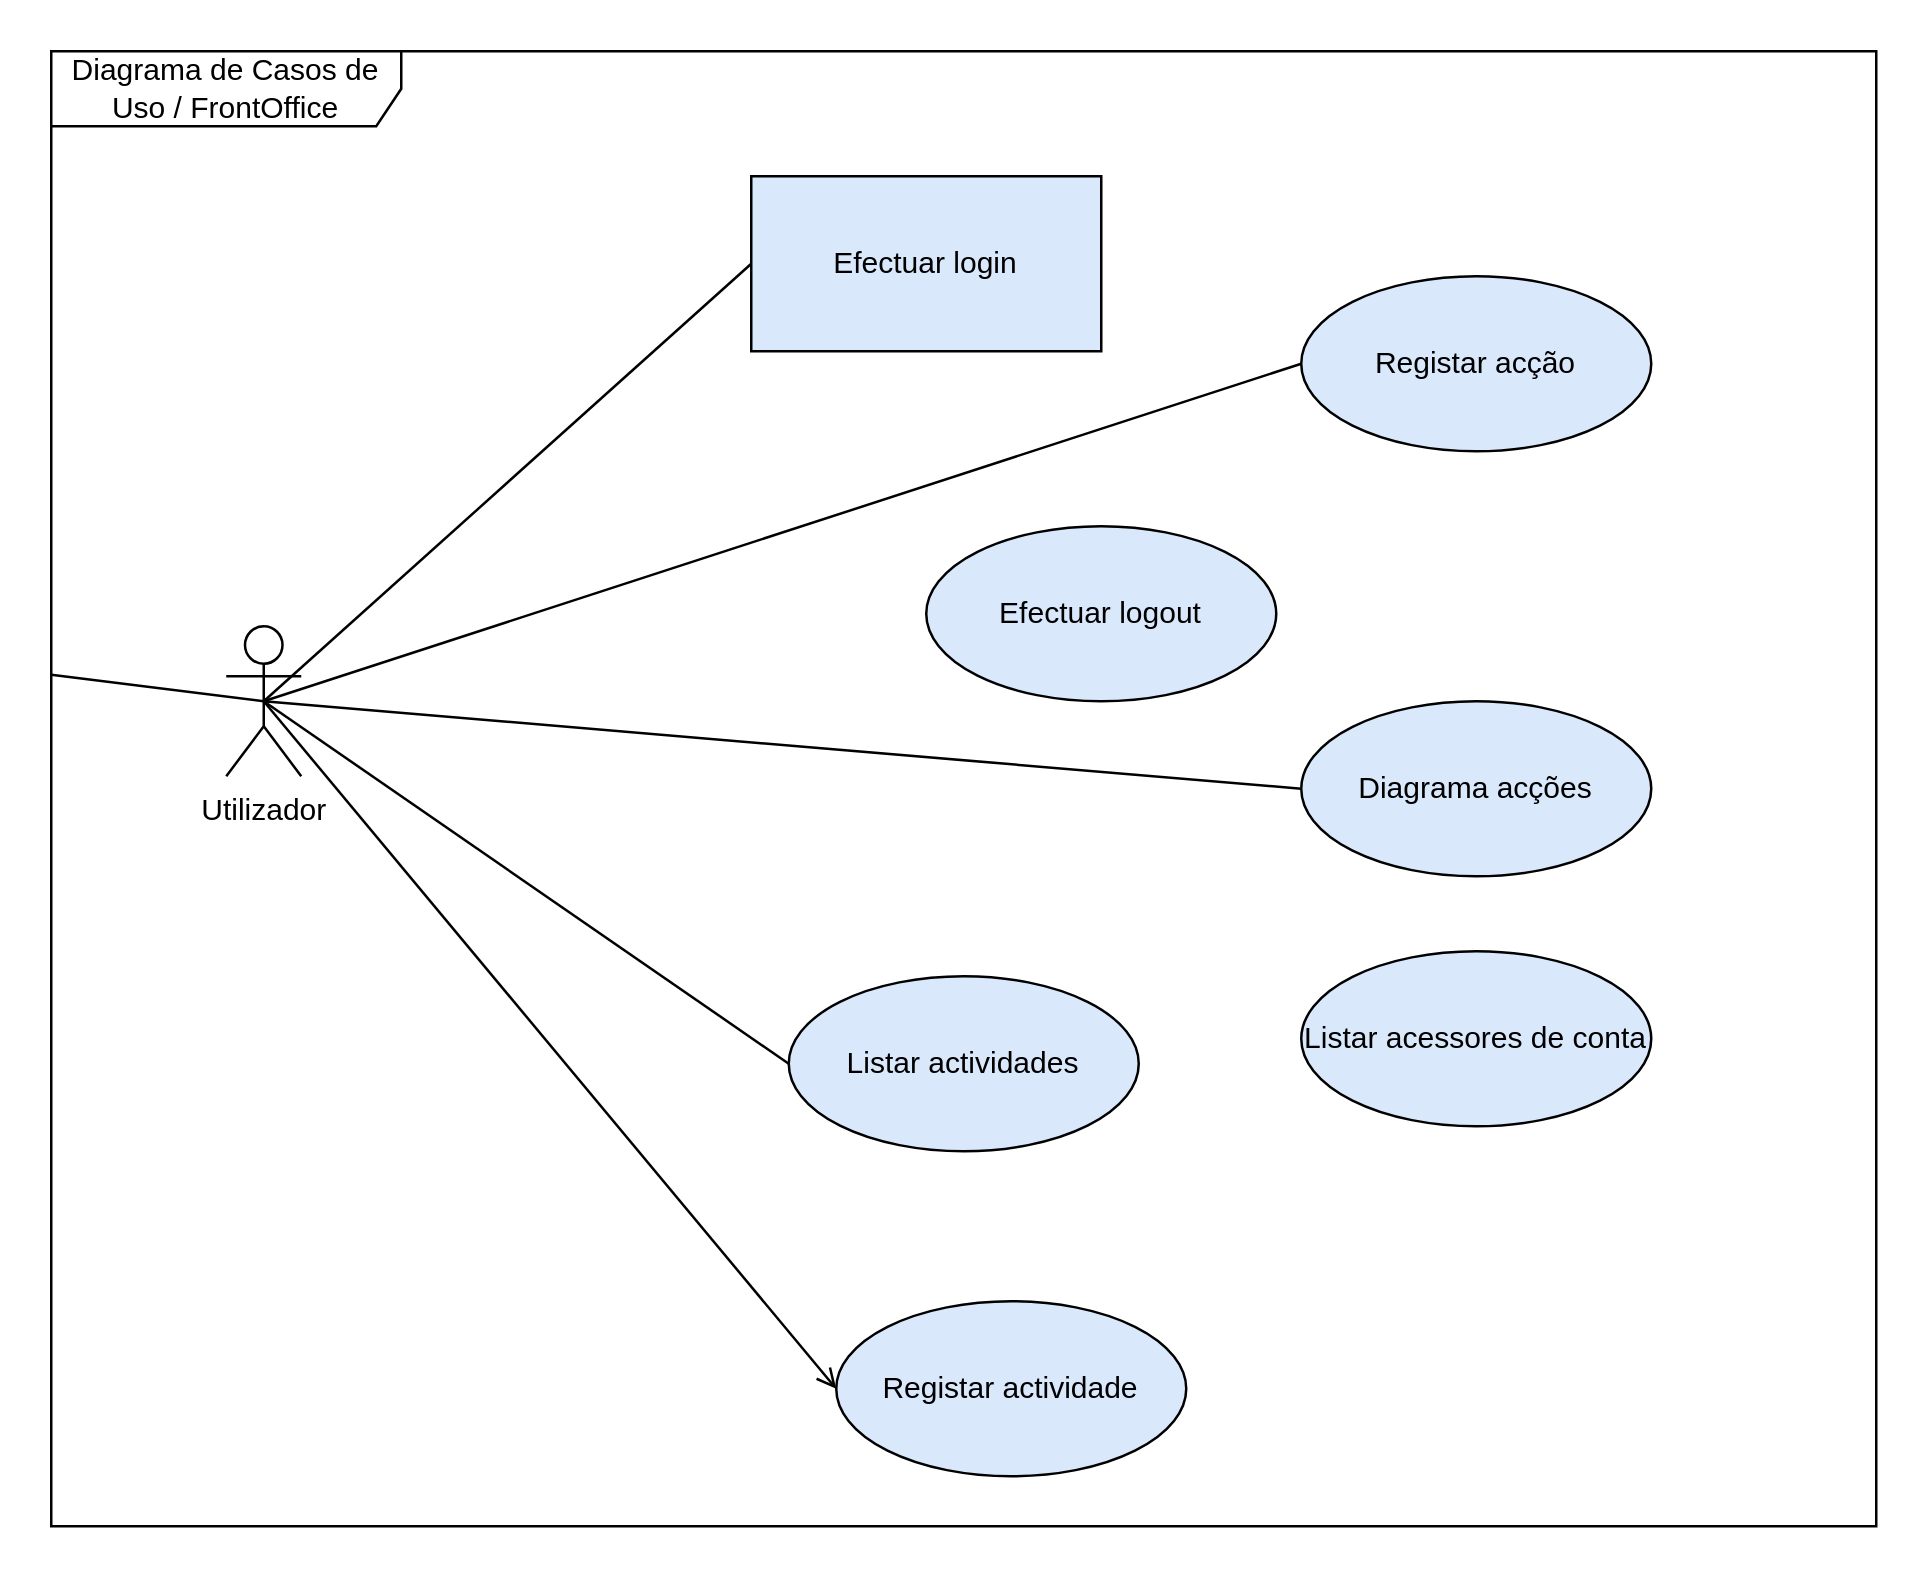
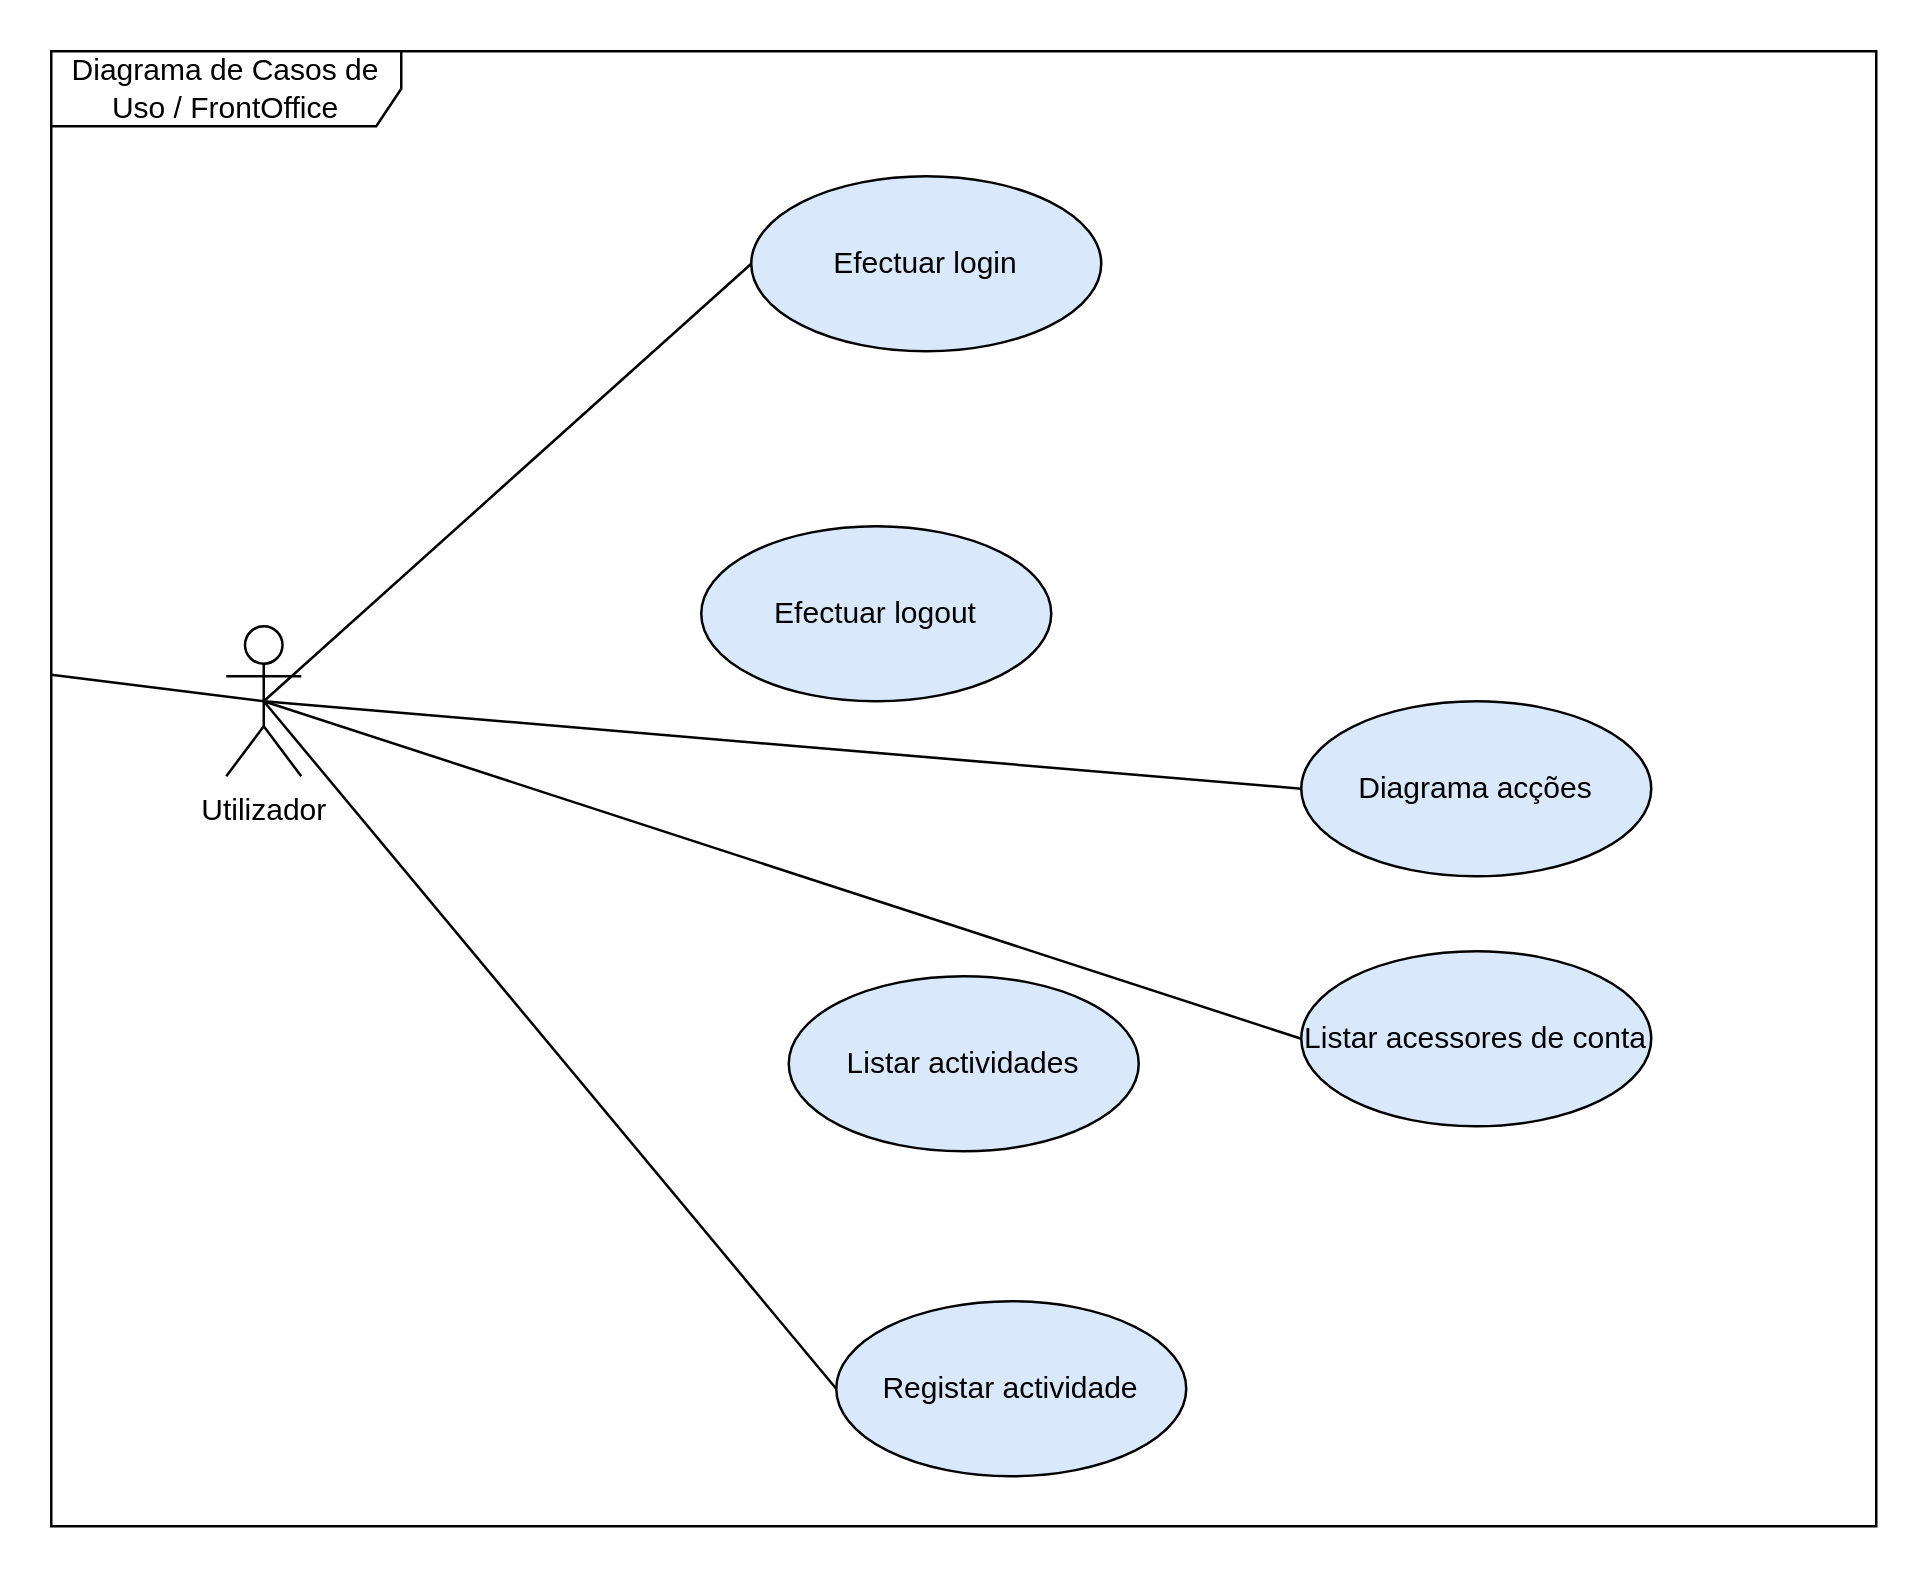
node "Efectuar login": shape rectangle -> ellipse
node "Registar acção": removed
edge "Registar acção" -- "Utilizador": removed
node "Efectuar logout": moved (1101, 614) -> (876, 614)
edge "Utilizador" -- "Listar acessores de conta": added
edge "Utilizador" -- "Listar actividades": removed
edge "Utilizador" -> "Registar actividade": arrowhead open -> none
